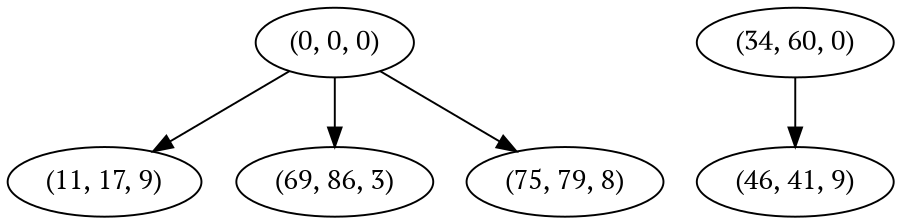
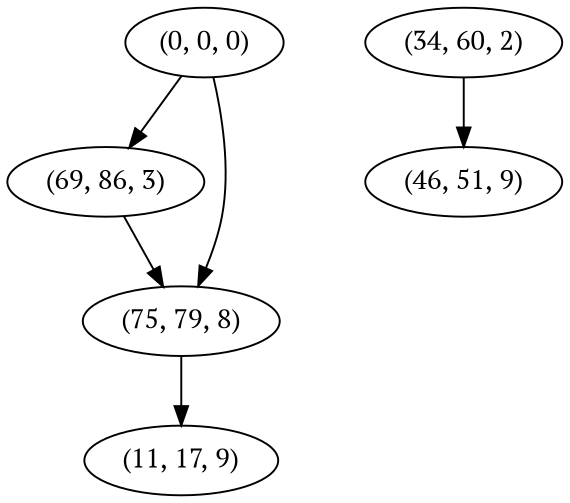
node "(34, 60, 0)": label "(34, 60, 0)" -> "(34, 60, 2)"
edge "(0, 0, 0)" -> "(11, 17, 9)": now "(75, 79, 8)" -> "(11, 17, 9)"
node "(46, 41, 9)": label "(46, 41, 9)" -> "(46, 51, 9)"
edge "(69, 86, 3)" -> "(75, 79, 8)": added
